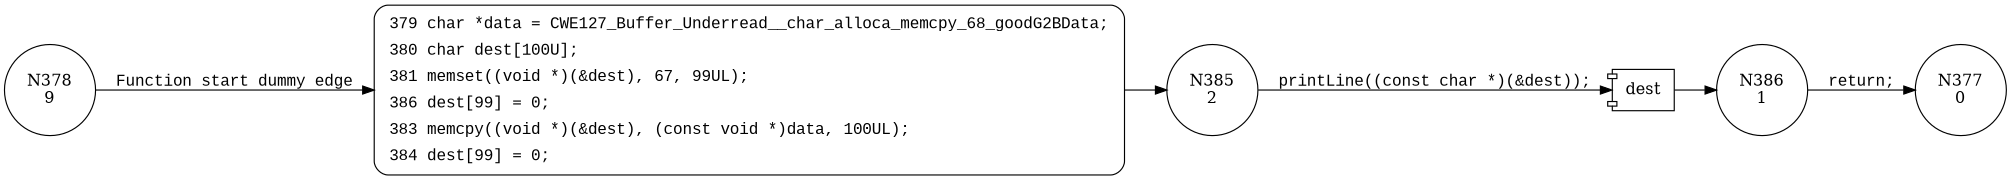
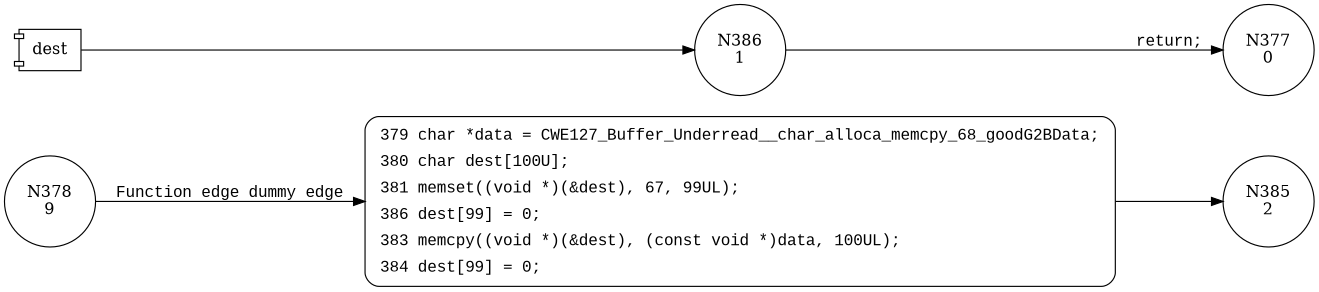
edge "N378 9" -> "379": label "Function start dummy edge" -> "Function edge dummy edge"
edge "N385 2" -> "dest": removed, label "printLine((const char *)(&dest));"
